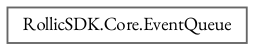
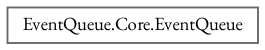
node "RollicSDK.Core.EventQueue": label "RollicSDK.Core.EventQueue" -> "EventQueue.Core.EventQueue"
